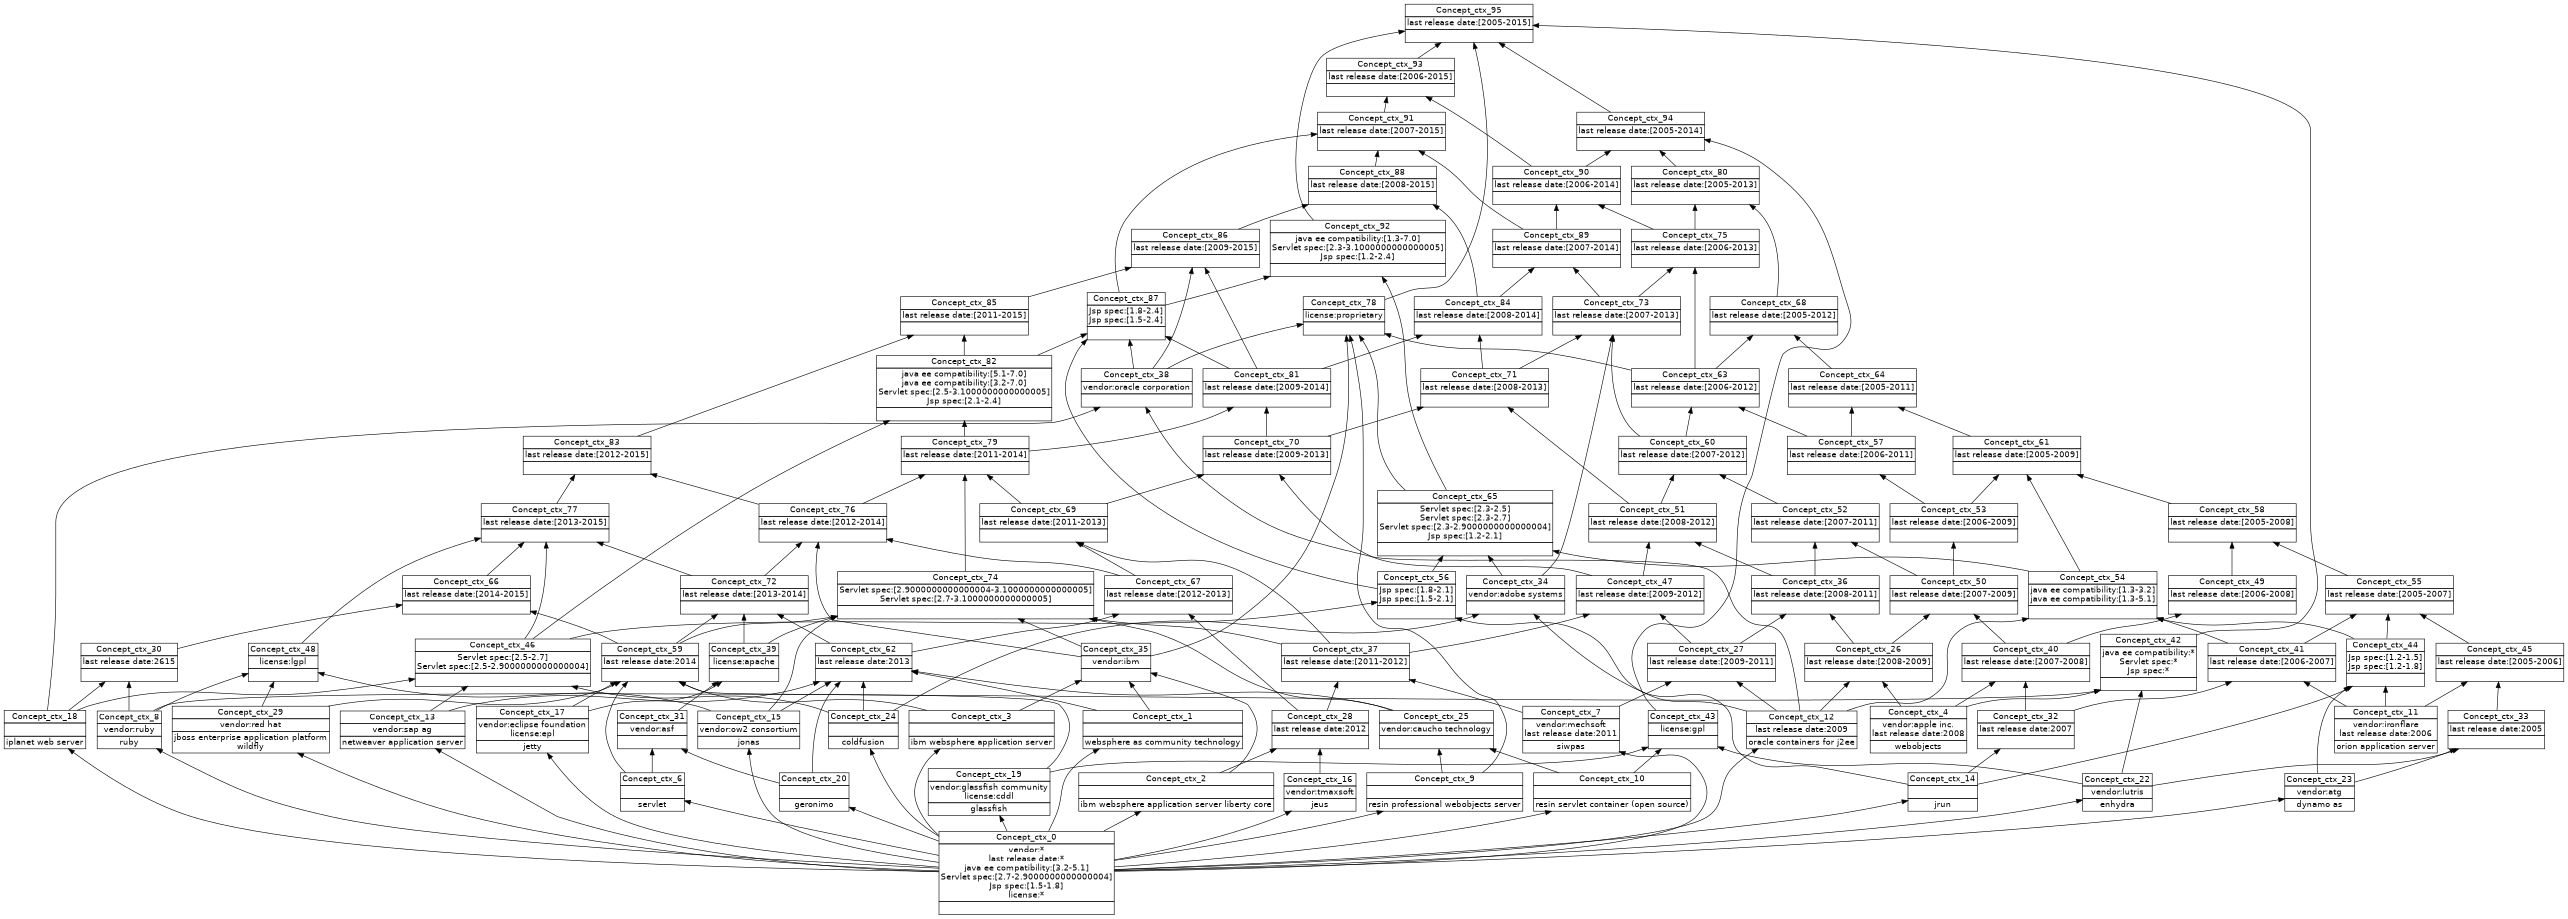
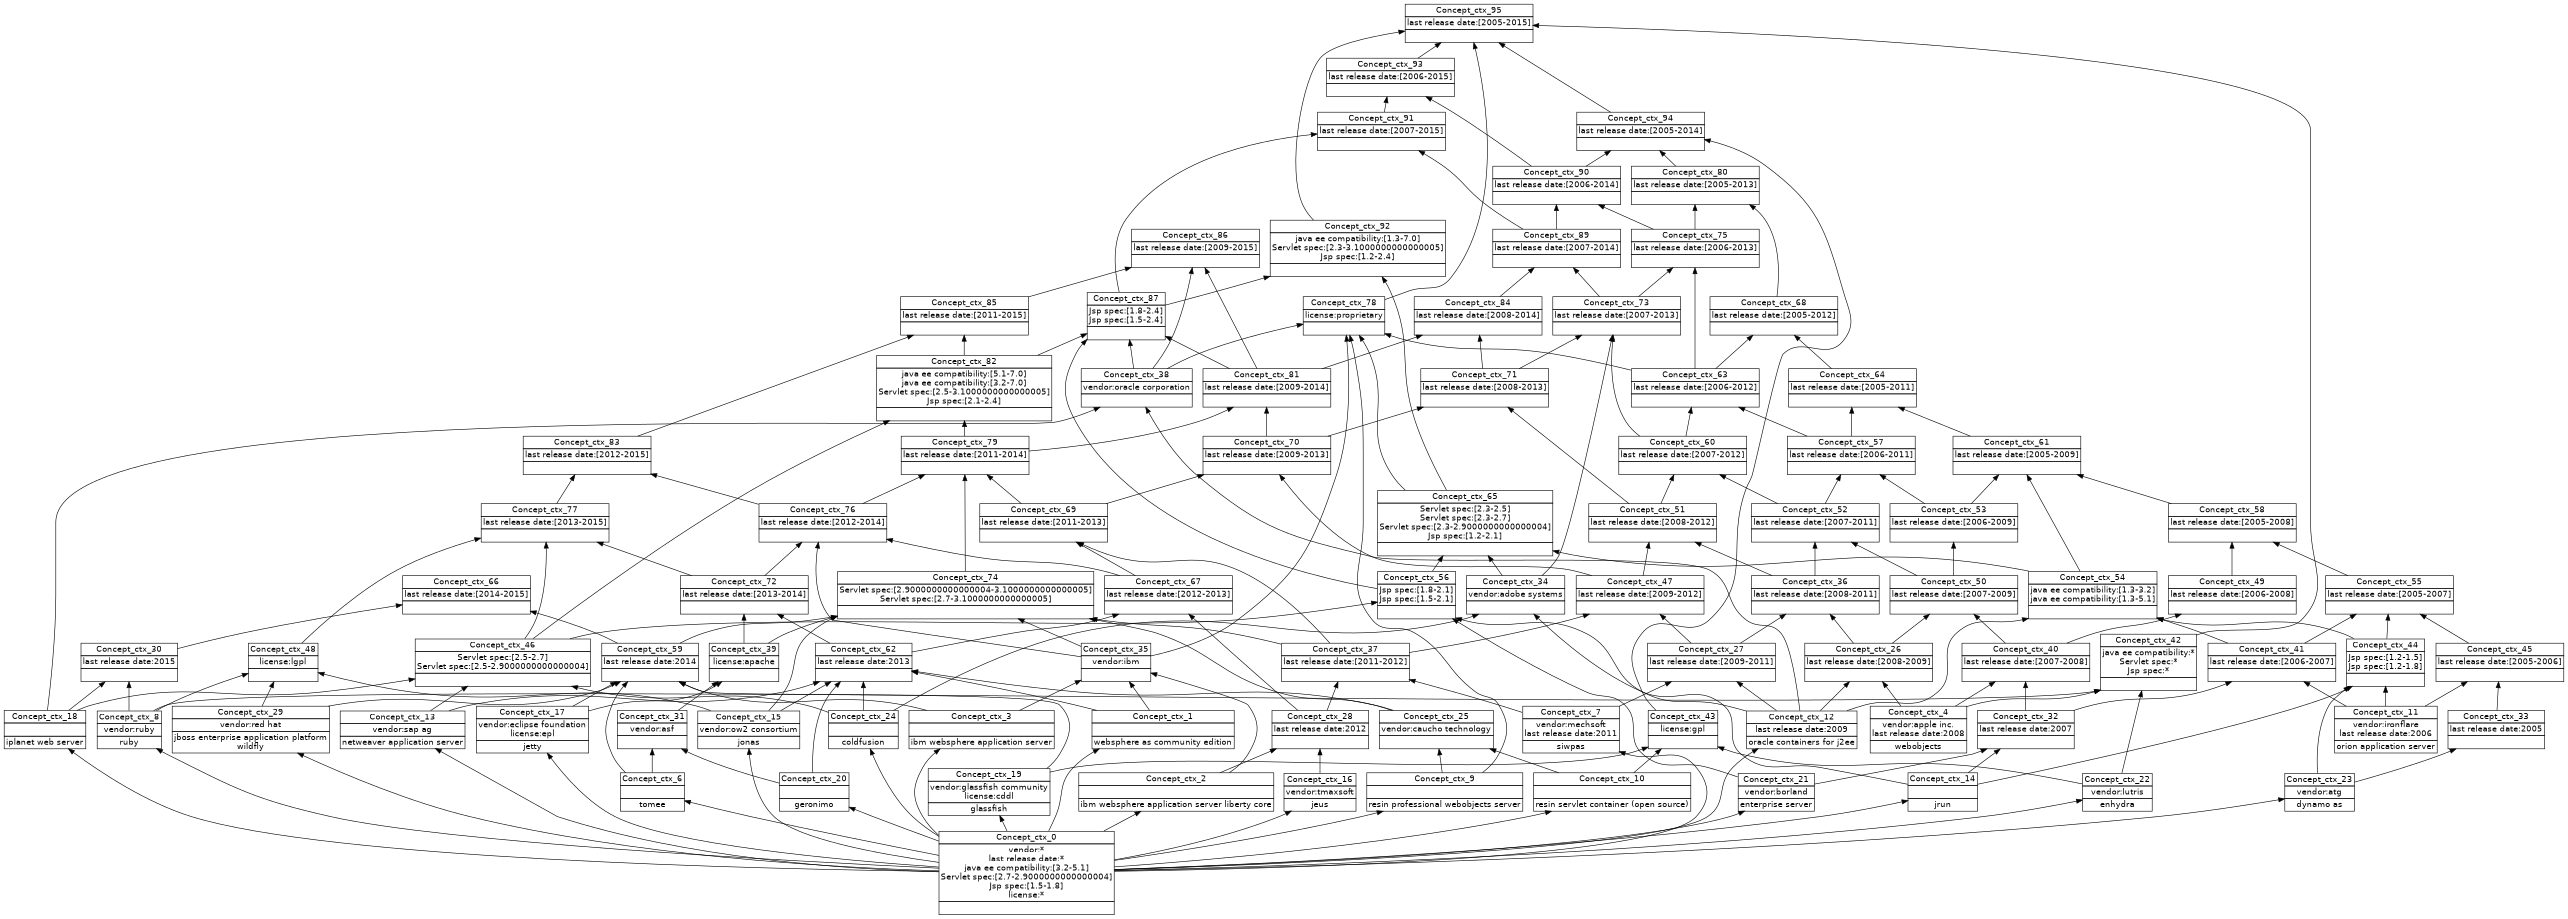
node "Concept_ctx_88": removed
edge "Concept_ctx_52" -> "Concept_ctx_57": added
edge "Concept_ctx_66" -> "Concept_ctx_77": removed
edge "Concept_ctx_59" -> "Concept_ctx_72": removed
node "Concept_ctx_30": text "last release date:2615" -> "last release date:2015"
node "Concept_ctx_1": text "websphere as community technology" -> "websphere as community edition"
edge "Concept_ctx_22" -> "Concept_ctx_33": removed
node "Concept_ctx_21": added
node "Concept_ctx_6": text "servlet" -> "tomee"
